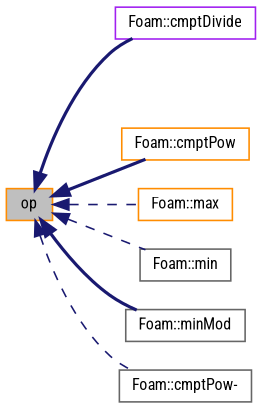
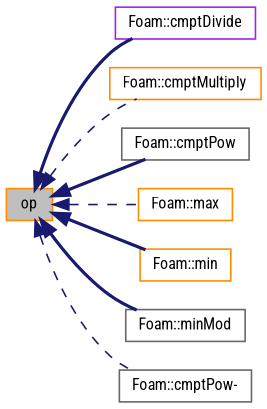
node "Foam::cmptMultiply": added
node "Foam::cmptPow": color darkorange -> gray40
edge "Foam::min" -> "op": style dashed -> bold
node "Foam::min": color gray40 -> darkorange
